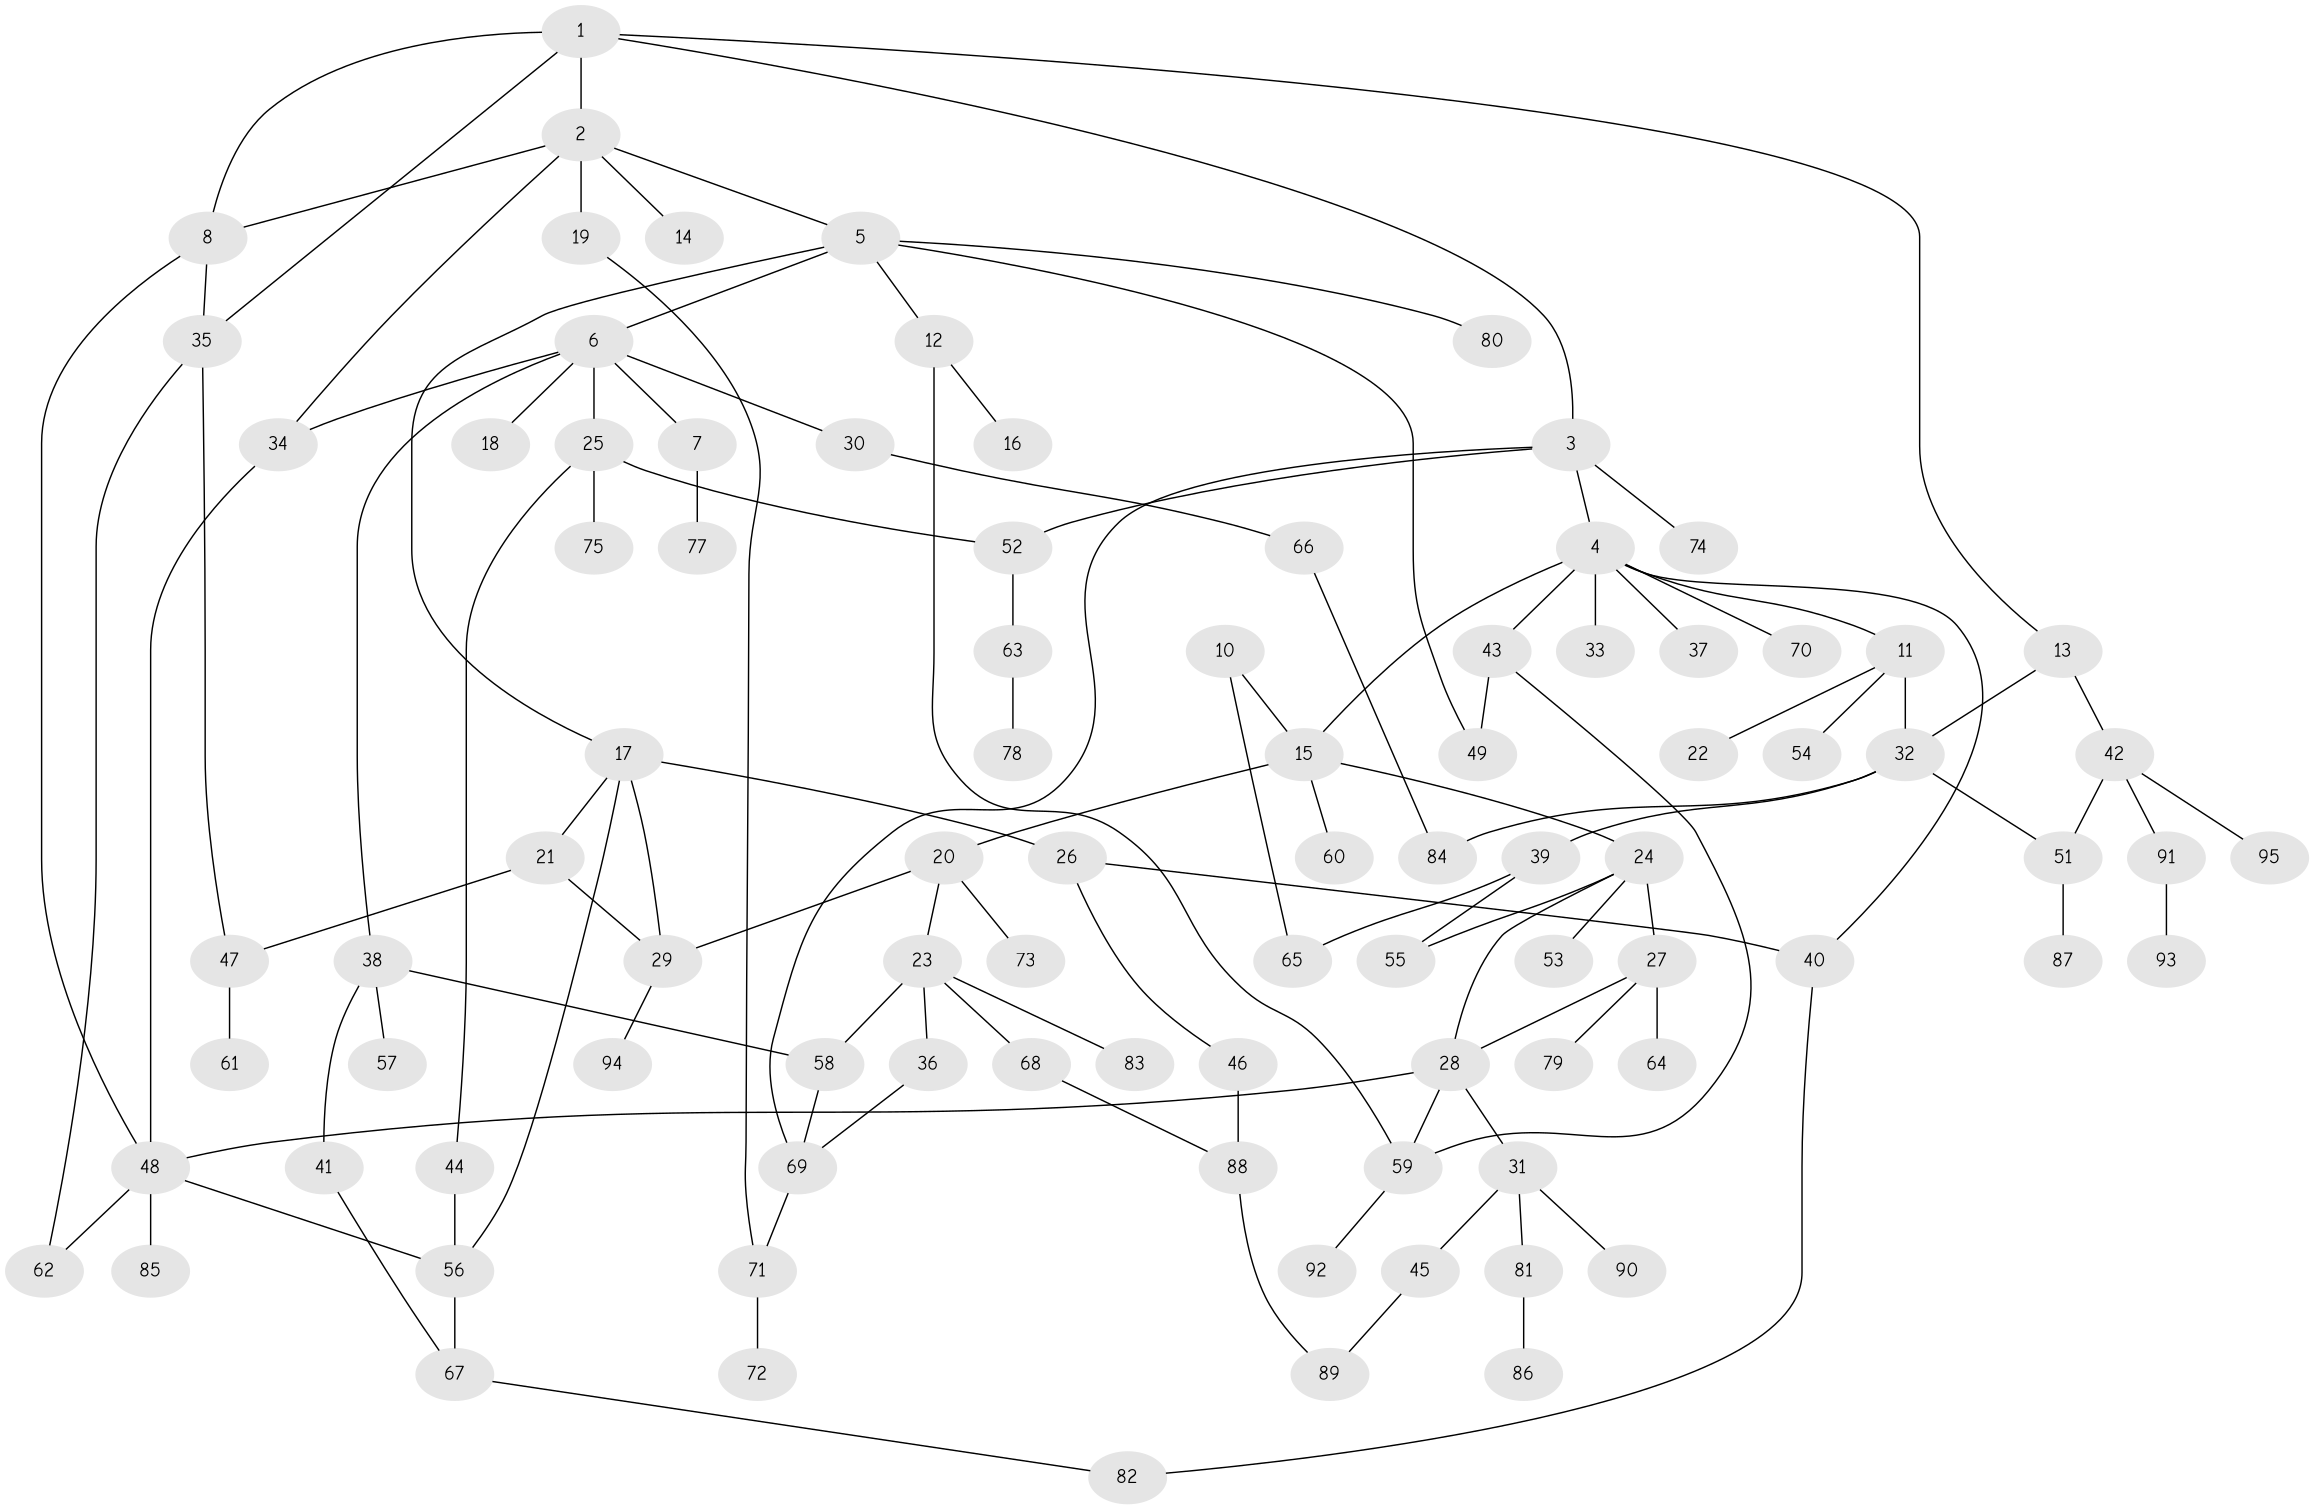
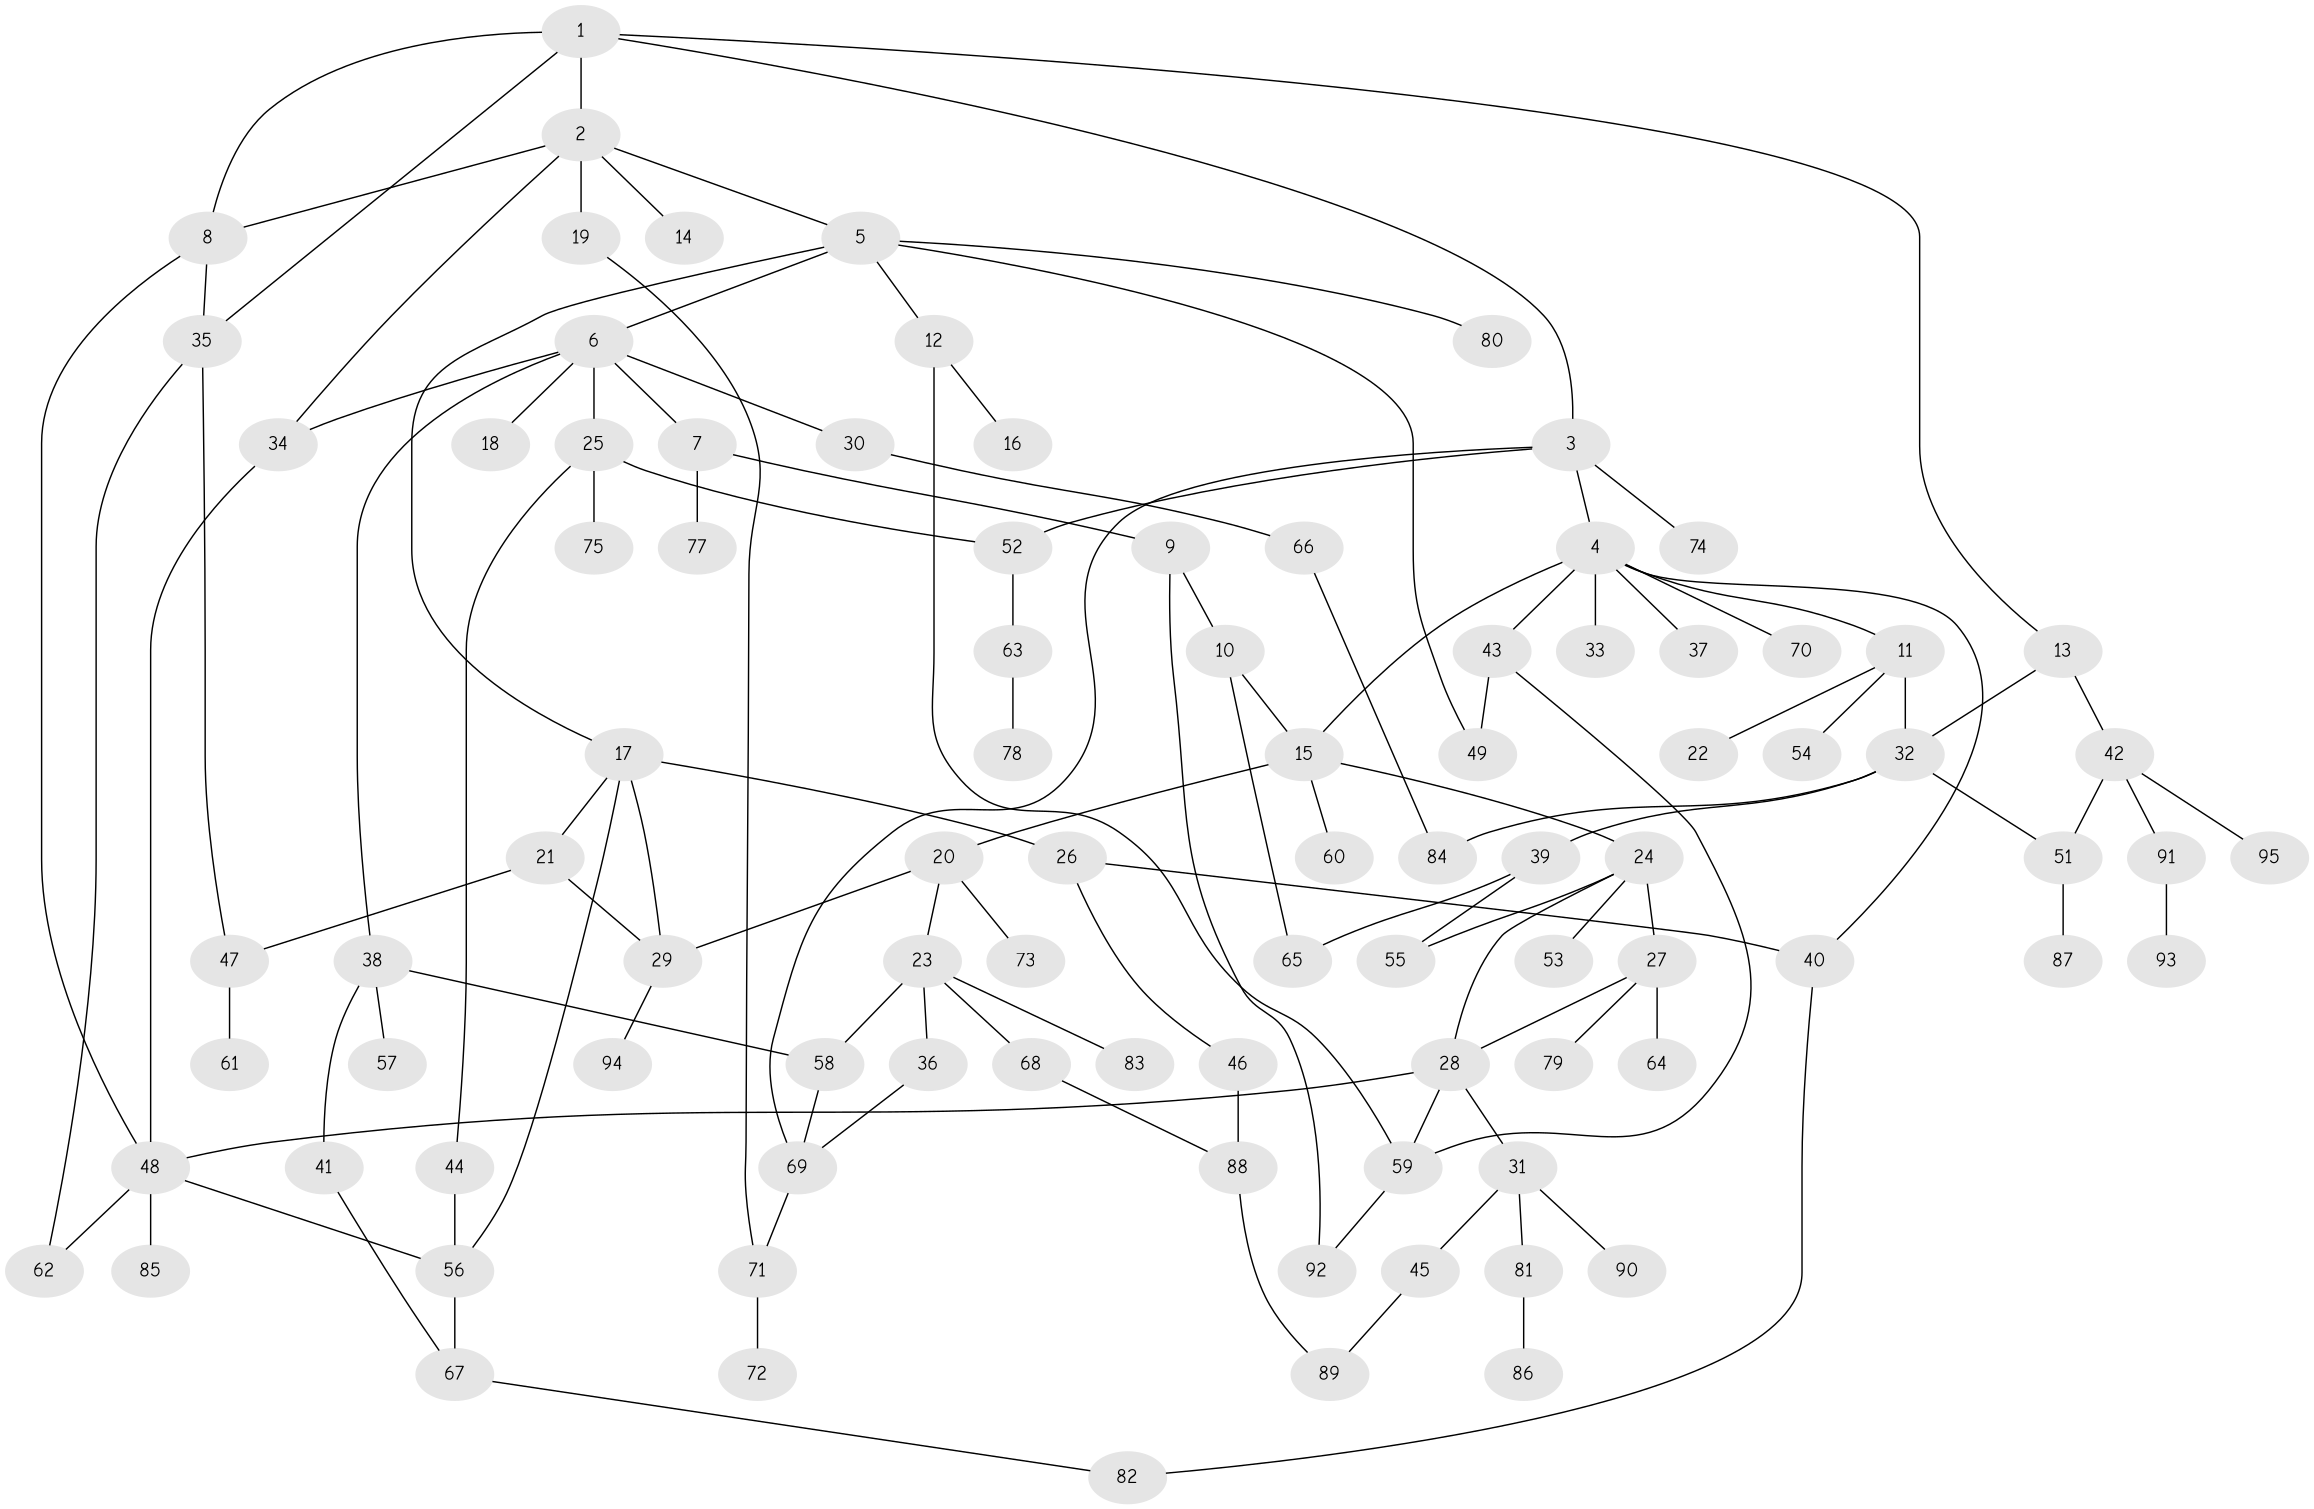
node "9": added
